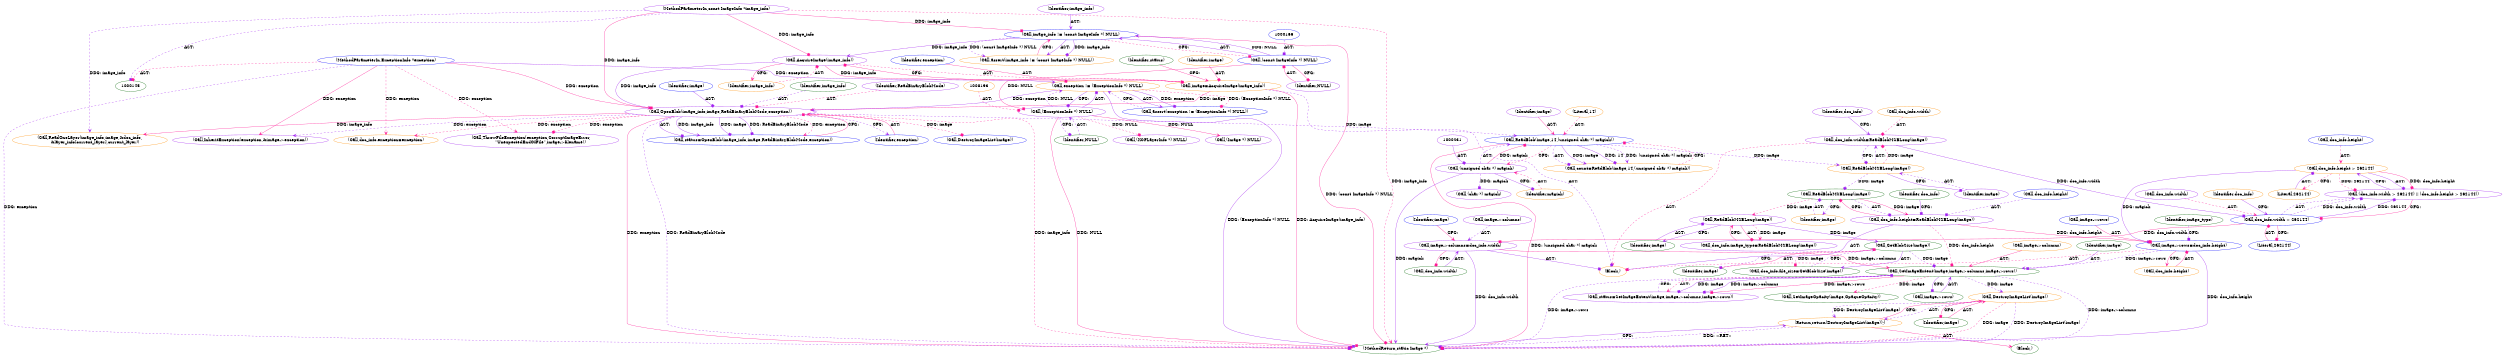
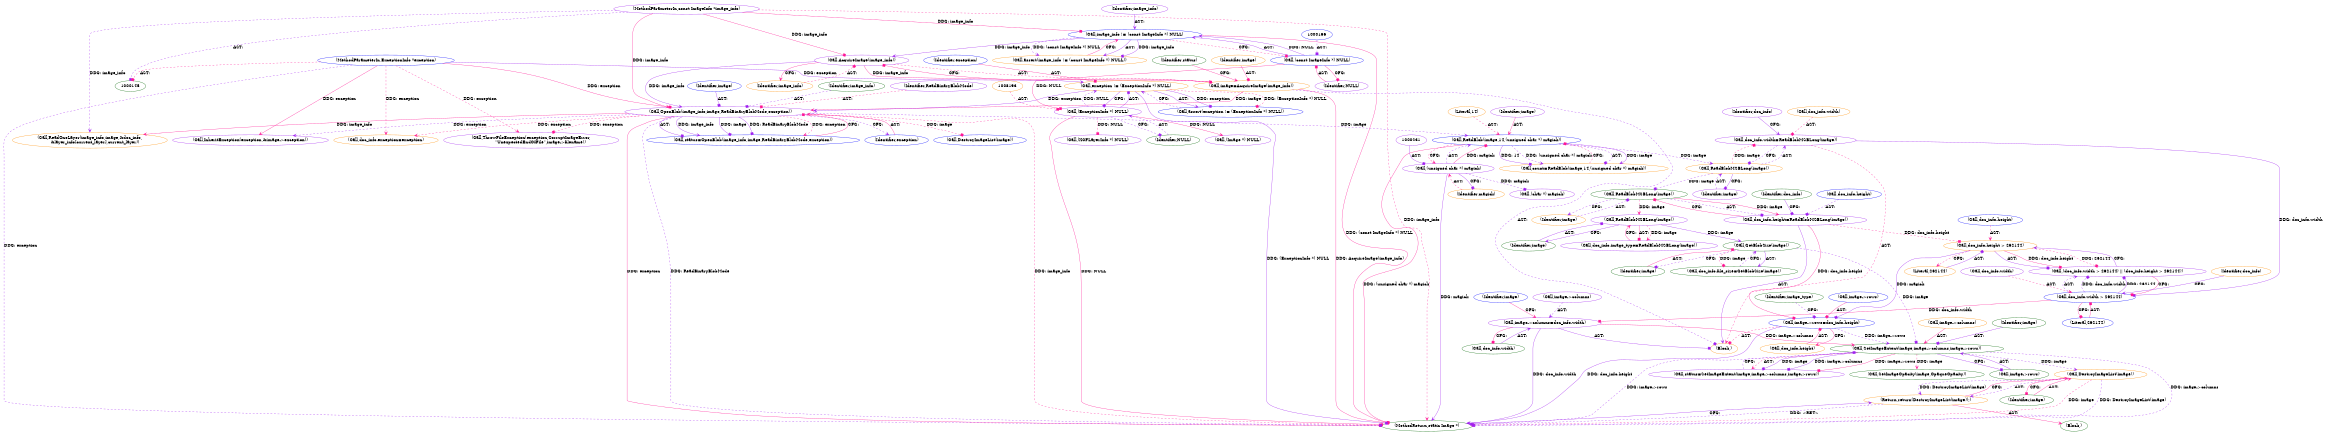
edge "(Call,doc_info.height=ReadBlobMSBLong(image))" -> "(Call,SetImageExtent(image,image->columns,image->rows))": now "(Call,doc_info.height=ReadBlobMSBLong(image))" -> "(Call,doc_info.height > 262144)"
